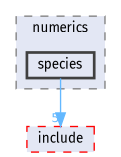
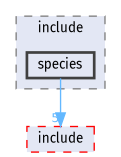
cluster "numerics": label "numerics" -> "include"
